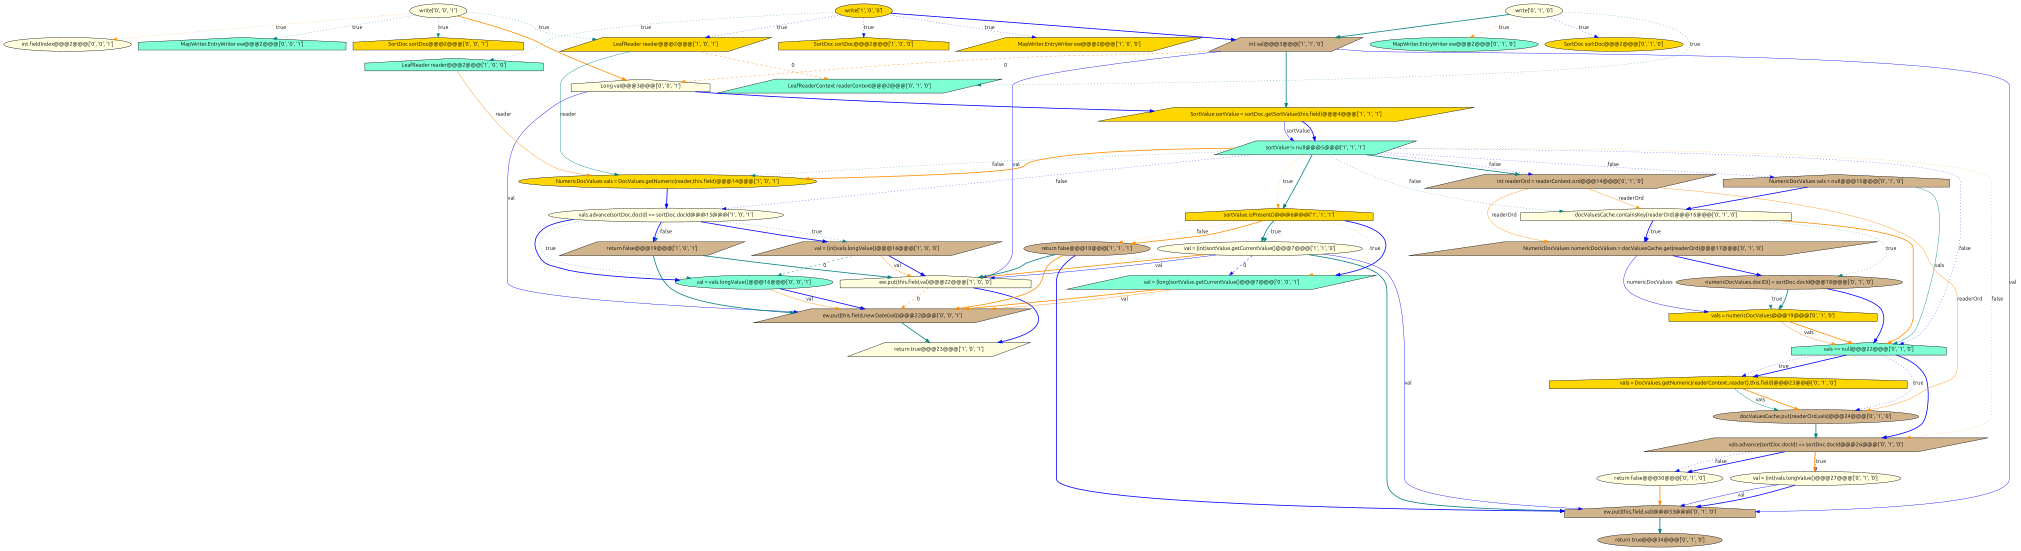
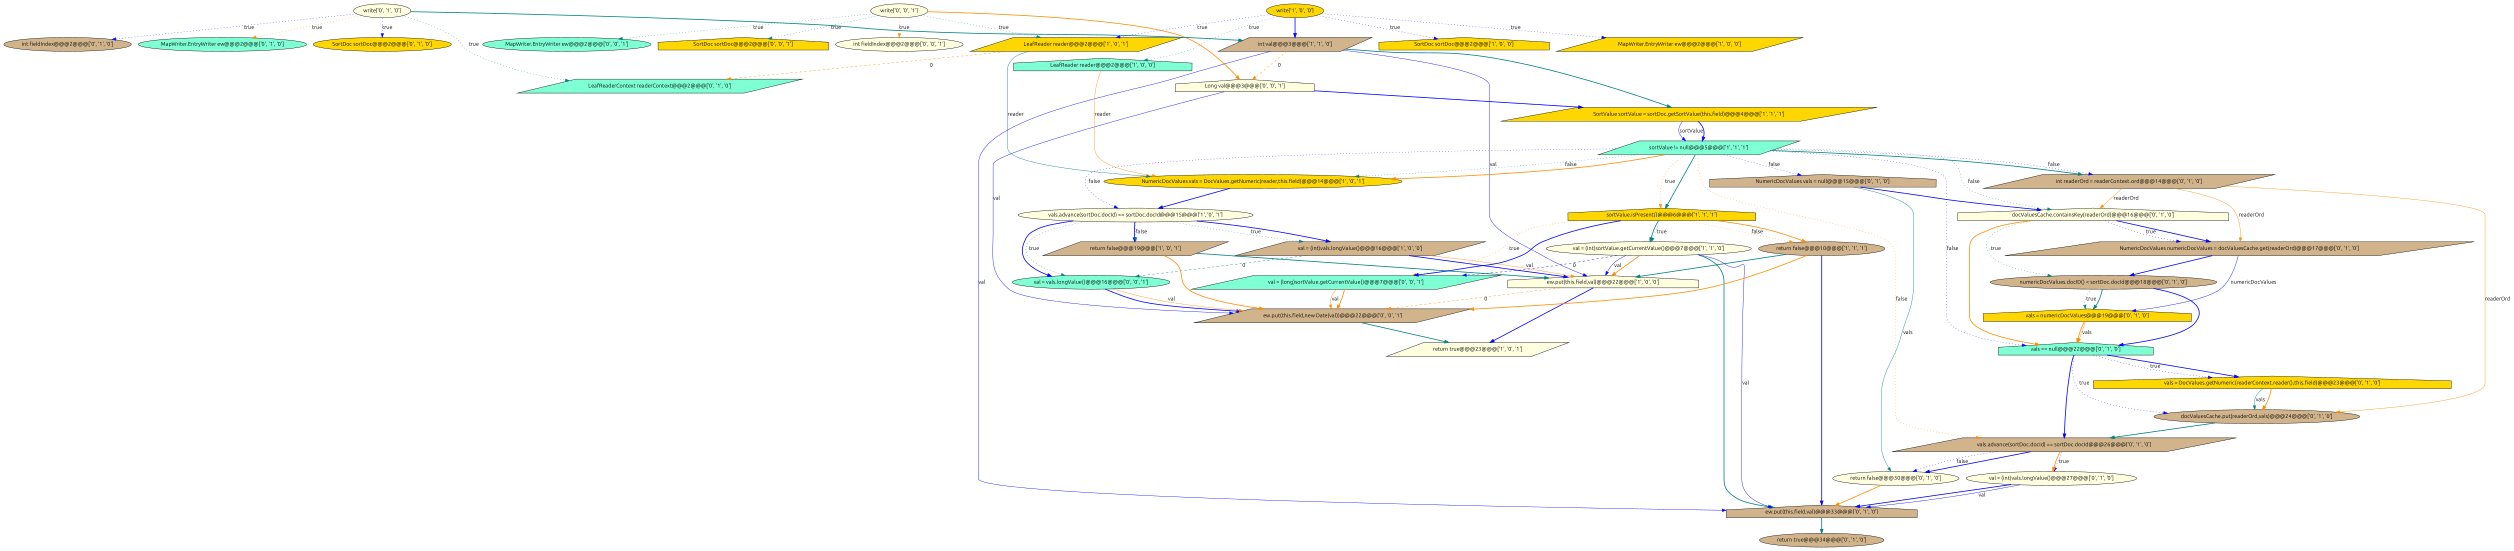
node "int fieldIndex@@@2@@@['0', '1', '0']": added
node "MapWriter.EntryWriter ew@@@2@@@['0', '0', '1']": shape house -> ellipse
edge "NumericDocValues vals = null@@@15@@@['0', '1', '0']" -> "vals == null@@@22@@@['0', '1', '0']": now "NumericDocValues vals = null@@@15@@@['0', '1', '0']" -> "return false@@@30@@@['0', '1', '0']"
edge "return false@@@19@@@['1', '0', '1']" -> "ew.put(this.field,new Date(val))@@@22@@@['0', '0', '1']": color teal -> darkorange
